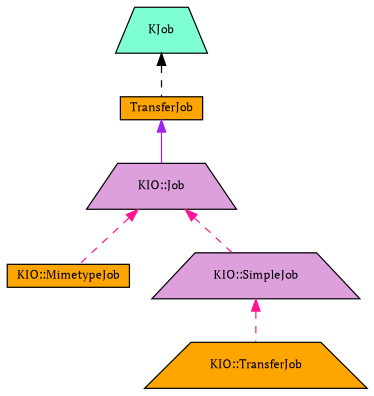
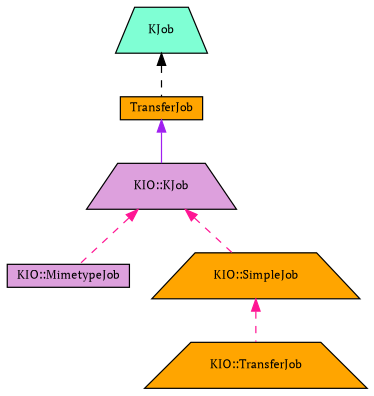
node "KIO::Job": label "KIO::Job" -> "KIO::KJob"
node "KIO::MimetypeJob": fillcolor orange -> plum
node "KIO::SimpleJob": fillcolor plum -> orange
